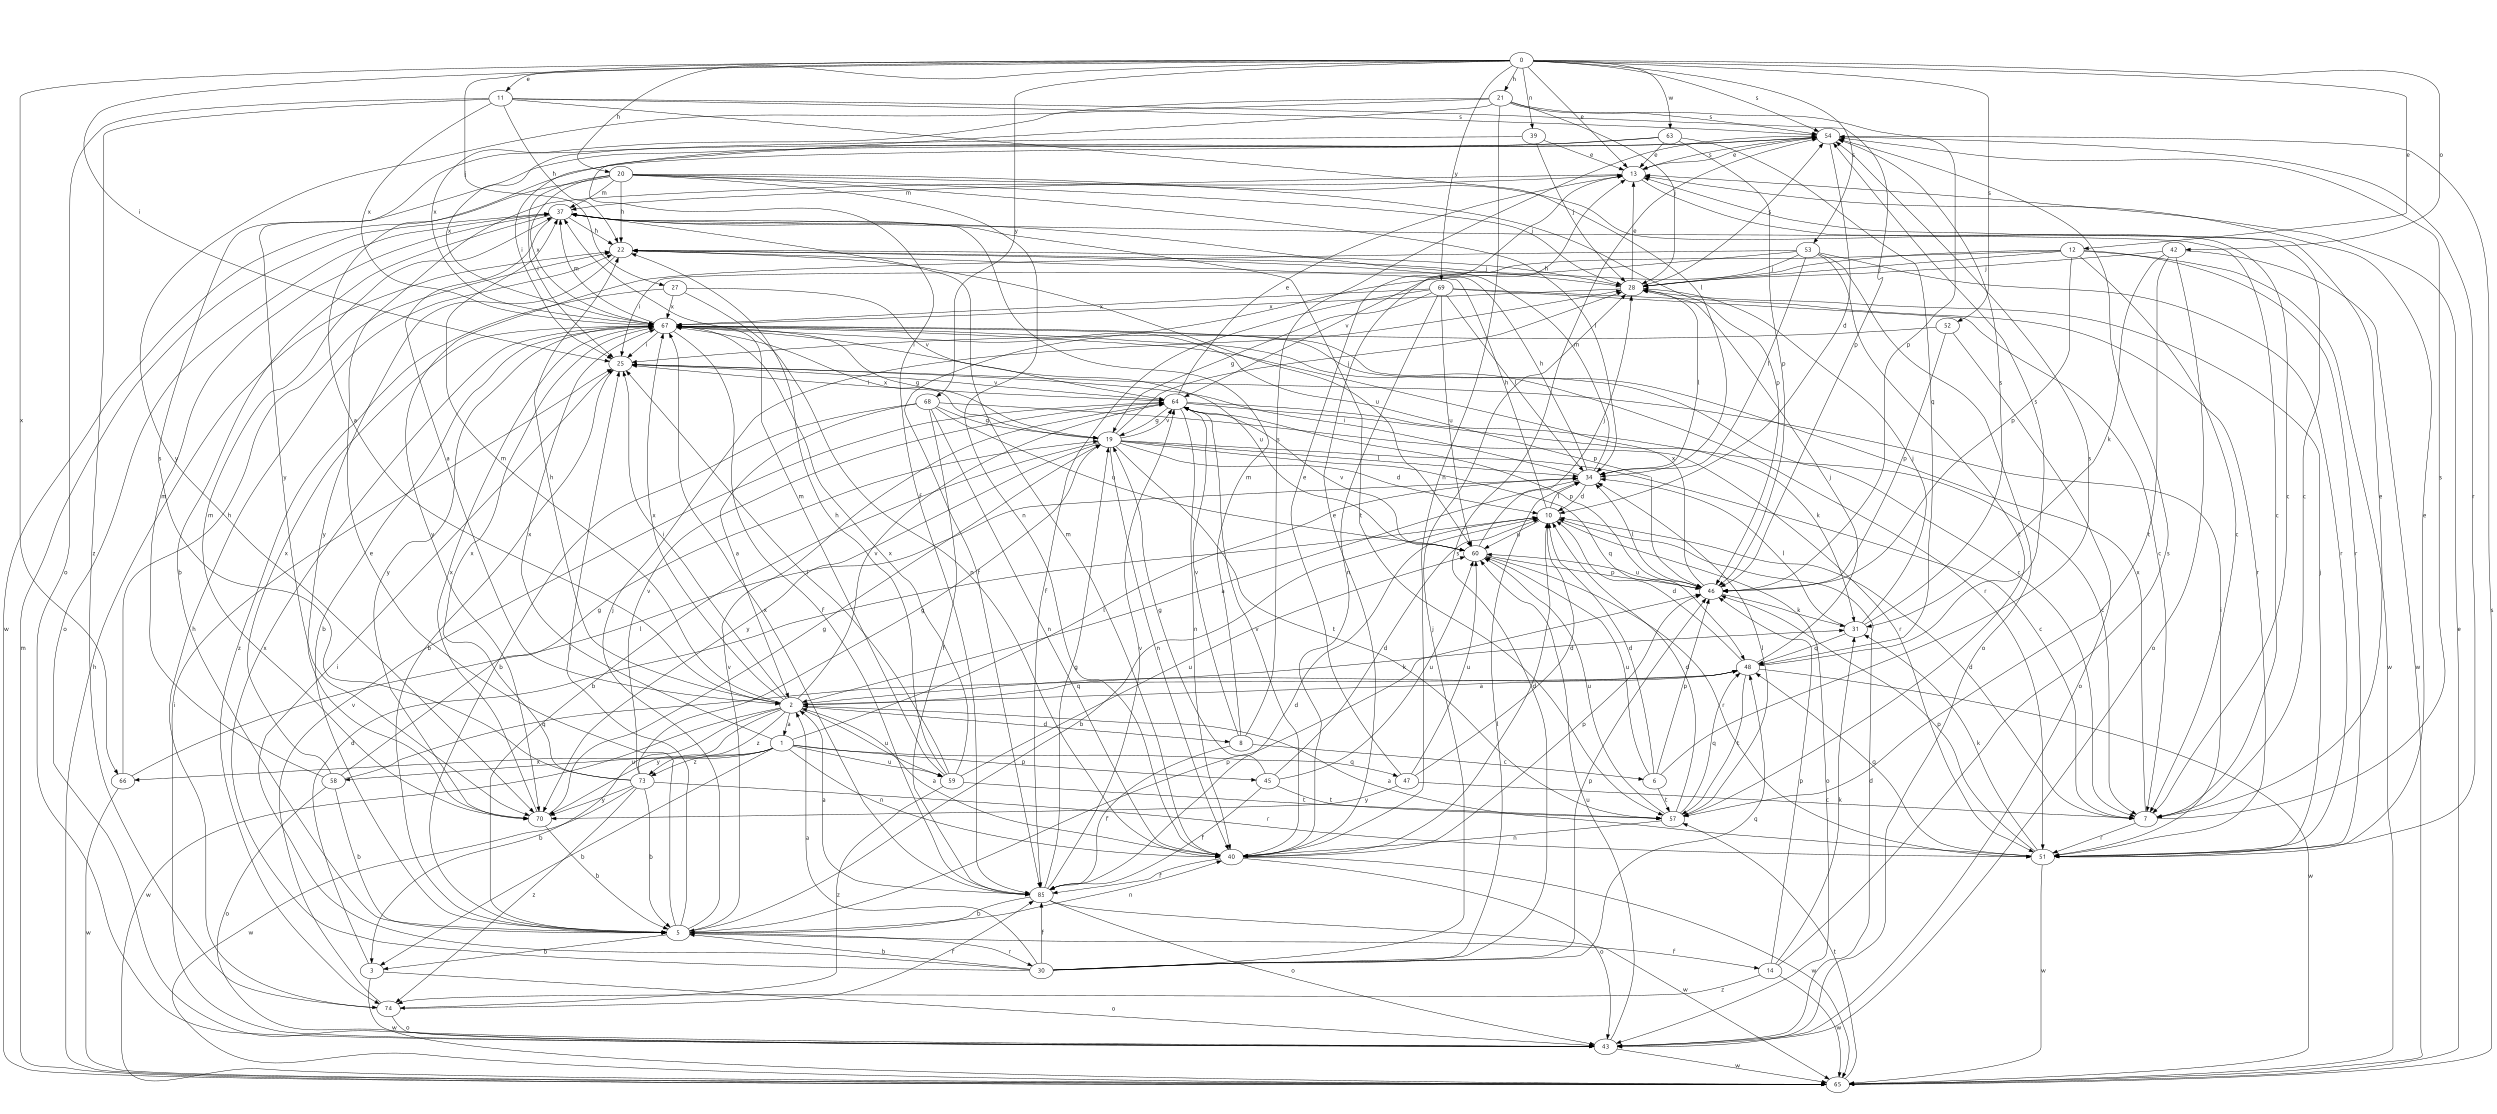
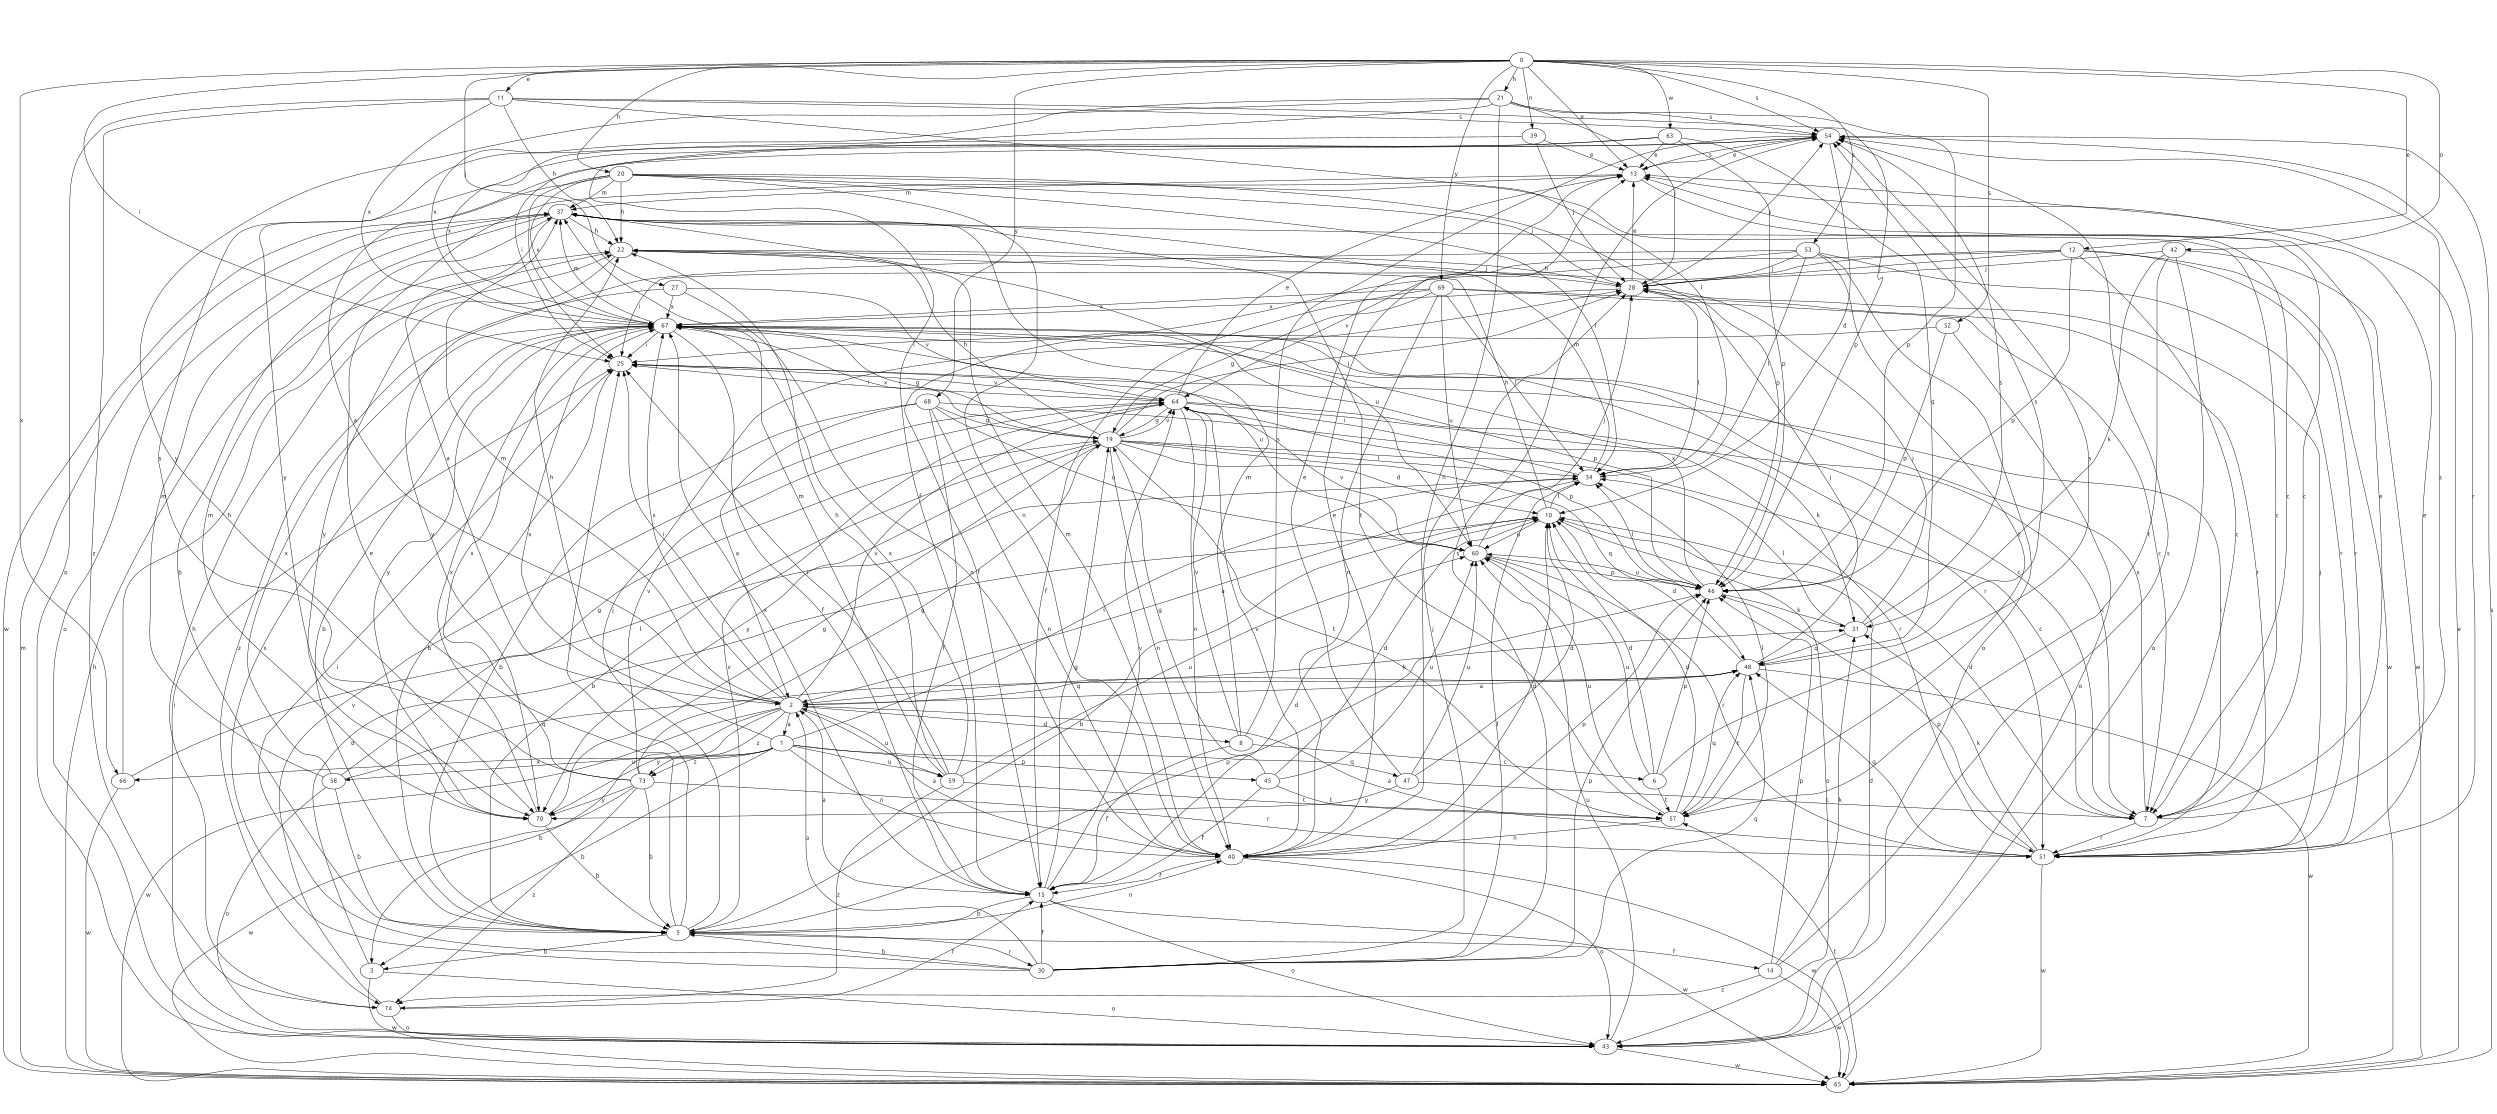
edge "34" -> "22": now "19" -> "22"
edge "34" -> "10": removed, label "d"
node "85": label "85" -> "15"
